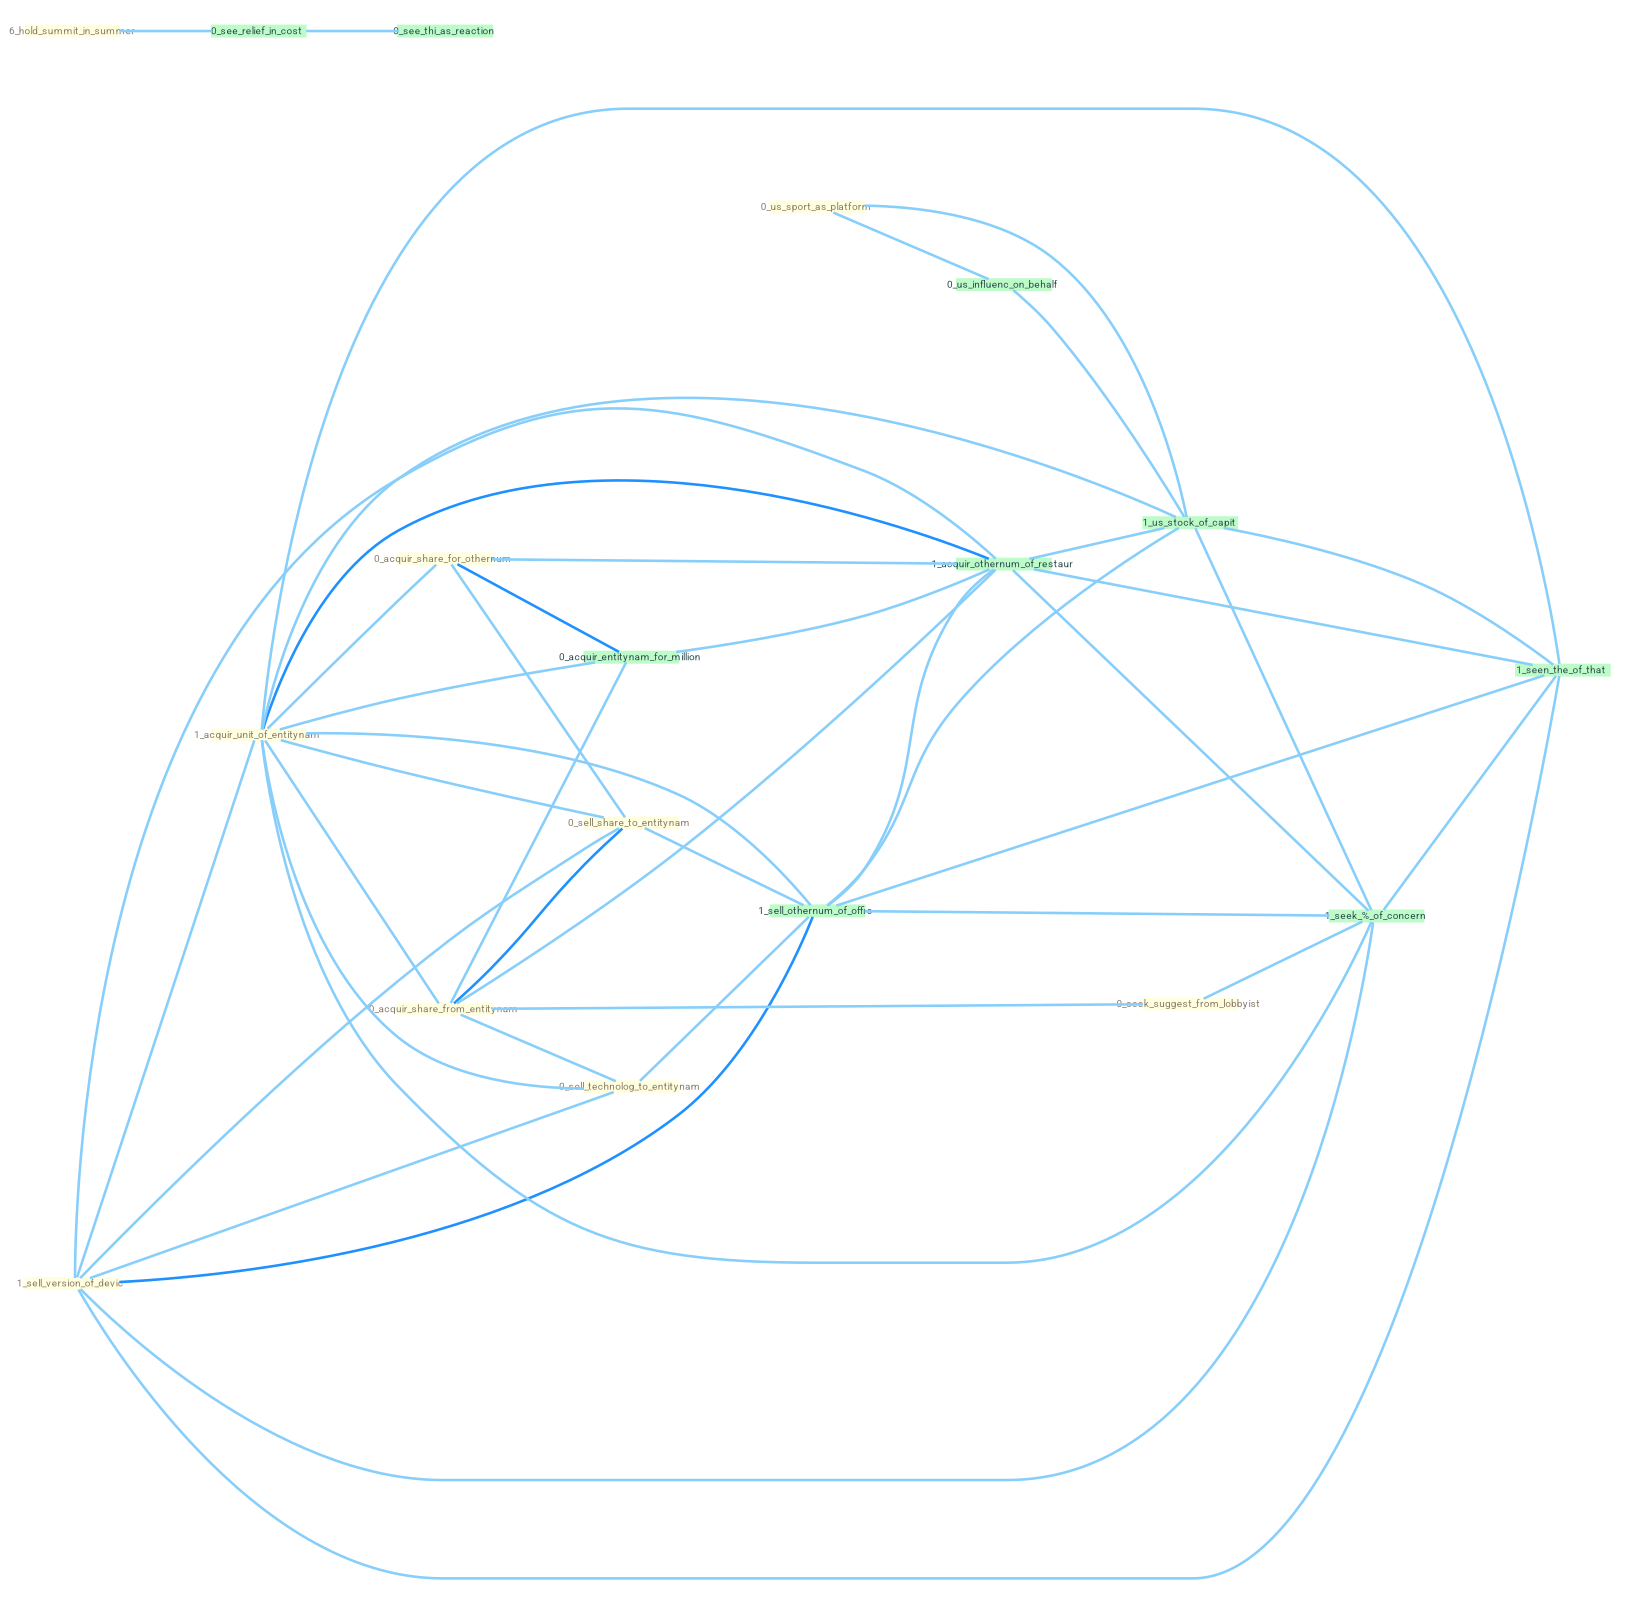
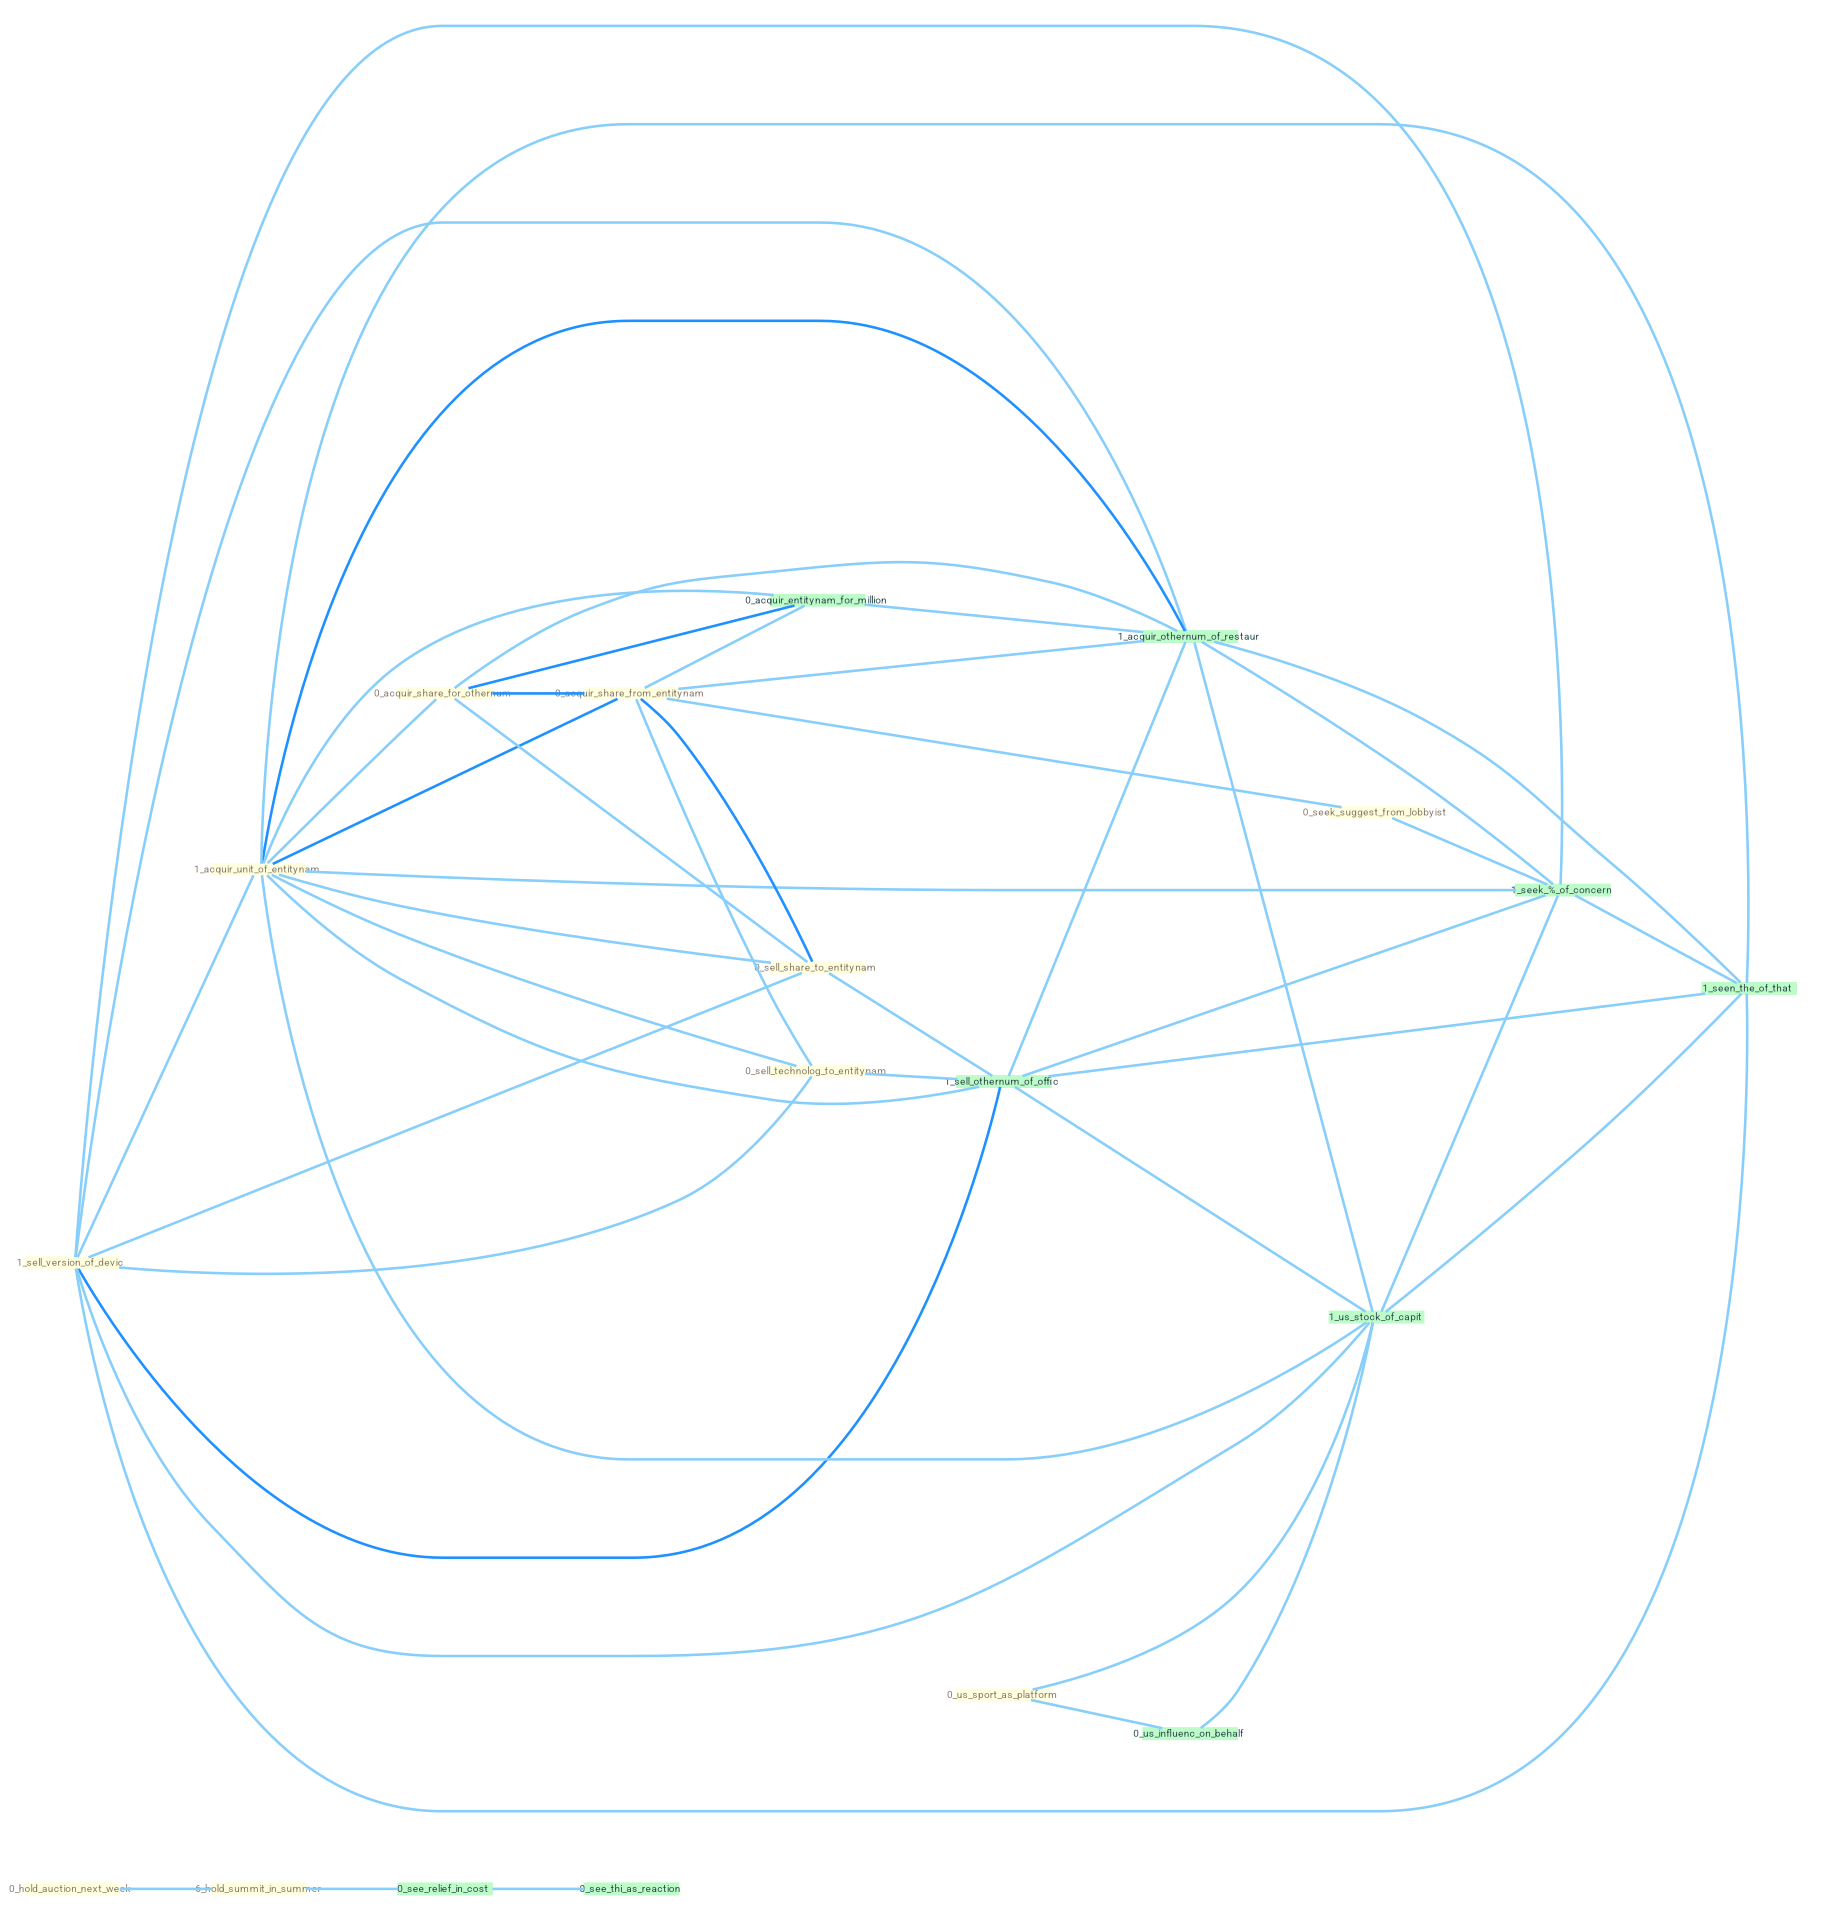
edge "0_acquir_share_for_othernum" -- "0_acquir_share_from_entitynam": added
edge "1_acquir_unit_of_entitynam" -- "0_acquir_share_from_entitynam": color #87cefa -> #1e90ff
edge "1_sell_version_of_devic" -- "1_us_stock_of_capit": added
node "0_hold_auction_next_week": added
